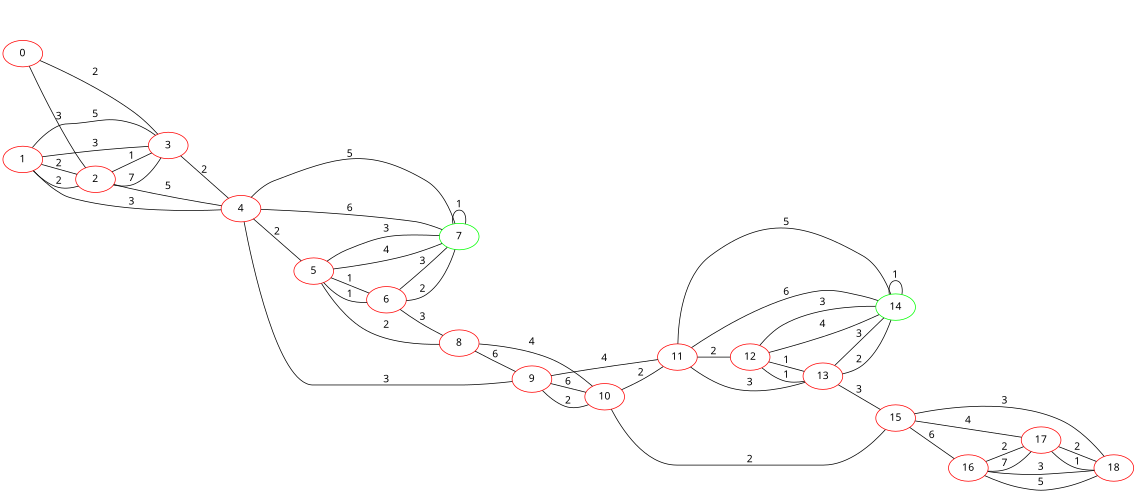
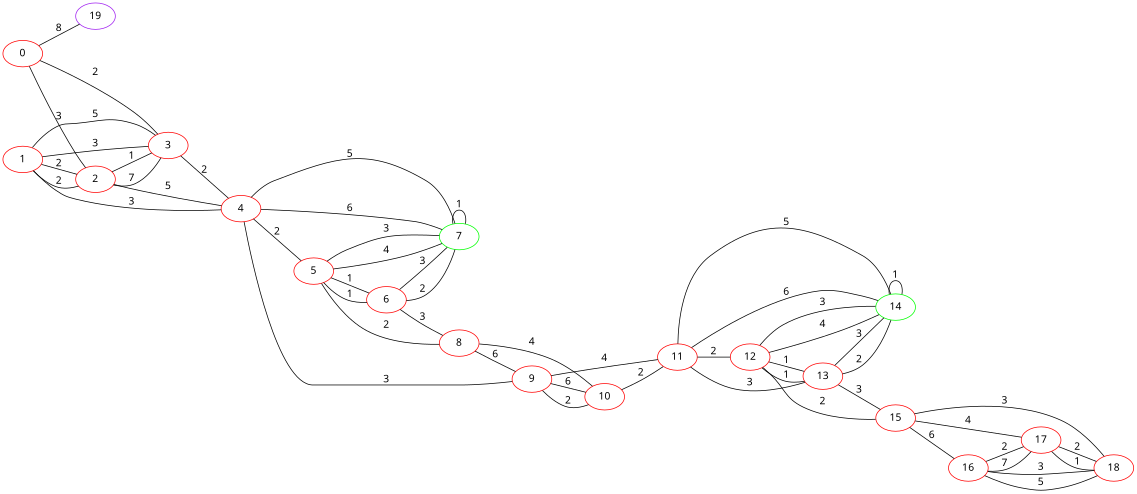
node "19": added
edge "10" -- "15": now "12" -- "15"
